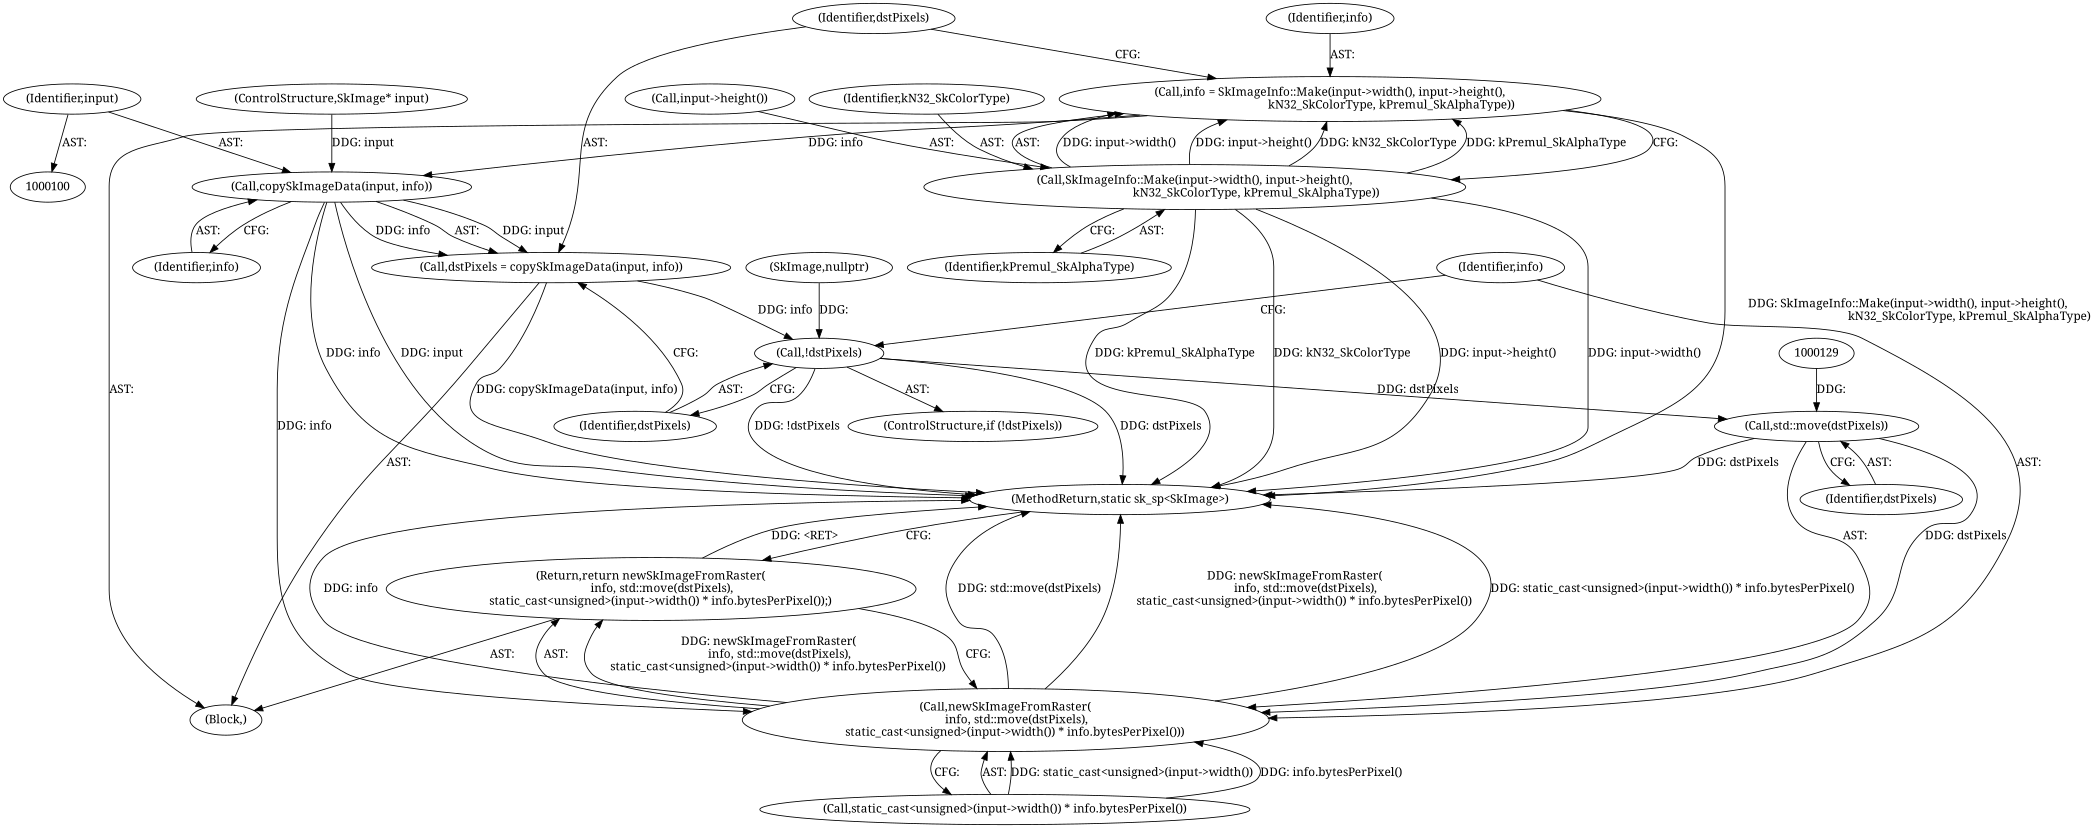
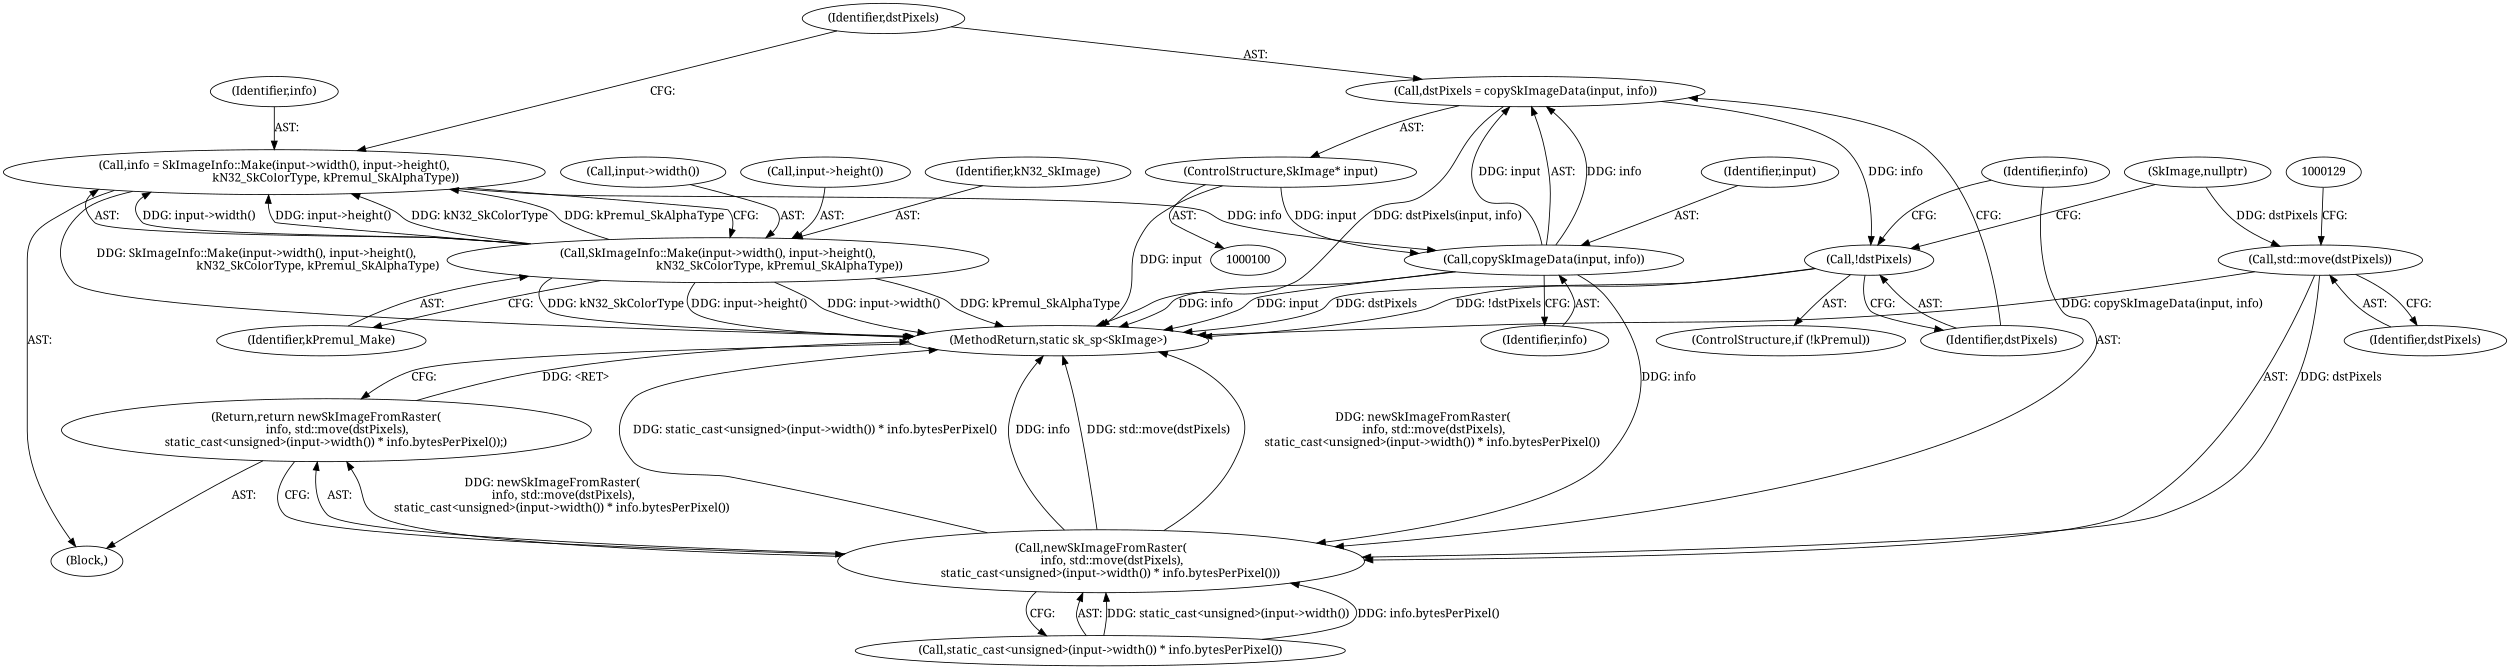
node "(Identifier,kN32_SkColorType)": label "(Identifier,kN32_SkColorType)" -> "(Identifier,kN32_SkImage)"
edge "(Identifier,input)" -> "1000100": now "(ControlStructure,SkImage* input)" -> "1000100"
node "(Call,input->width())": added
edge "(ControlStructure,SkImage* input)" -> "(MethodReturn,static sk_sp<SkImage>)": added, label "DDG: input"
node "(Identifier,kPremul_SkAlphaType)": label "(Identifier,kPremul_SkAlphaType)" -> "(Identifier,kPremul_Make)"
edge "(SkImage,nullptr)" -> "(Call,!dstPixels)": label "DDG: " -> "CFG: "
edge "(Call,!dstPixels)" -> "(Call,std::move(dstPixels))": now "(SkImage,nullptr)" -> "(Call,std::move(dstPixels))"
edge "(Call,dstPixels = copySkImageData(input, info))" -> "(MethodReturn,static sk_sp<SkImage>)": label "DDG: copySkImageData(input, info)" -> "DDG: dstPixels(input, info)"
edge "1000129" -> "(Call,std::move(dstPixels))": label "DDG: " -> "CFG: "
node "(ControlStructure,if (!dstPixels))": label "(ControlStructure,if (!dstPixels))" -> "(ControlStructure,if (!kPremul))"
edge "(Call,std::move(dstPixels))" -> "(MethodReturn,static sk_sp<SkImage>)": label "DDG: dstPixels" -> "DDG: copySkImageData(input, info)"
edge "(Call,dstPixels = copySkImageData(input, info))" -> "(Block,)": now "(Call,dstPixels = copySkImageData(input, info))" -> "(ControlStructure,SkImage* input)"
